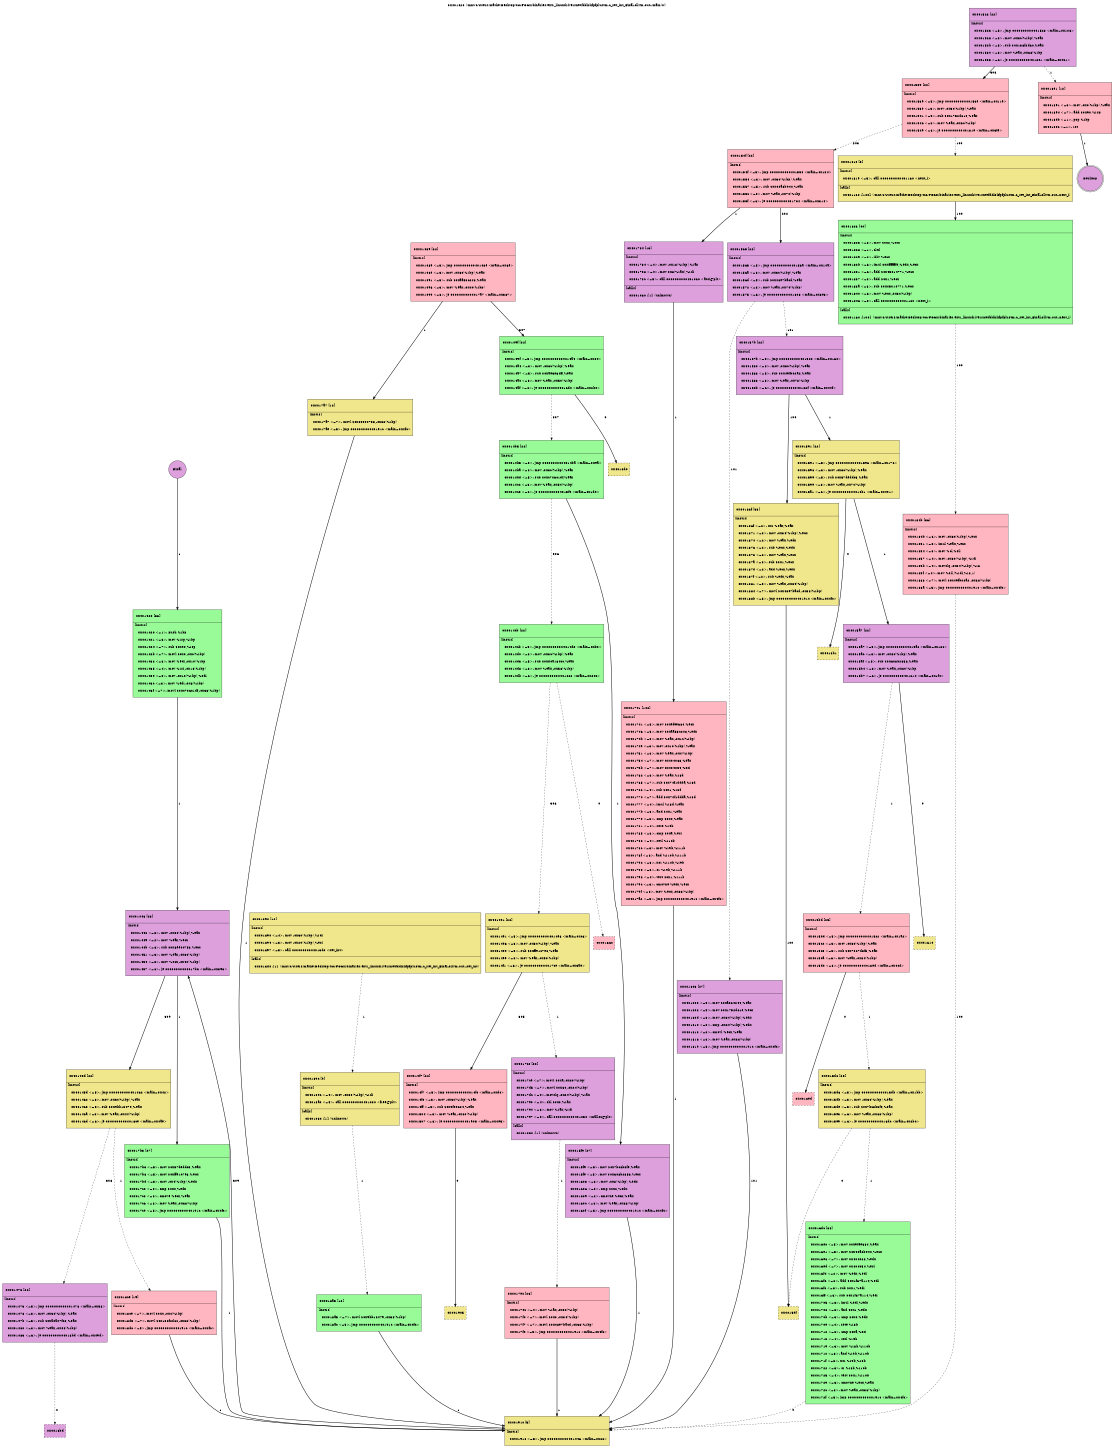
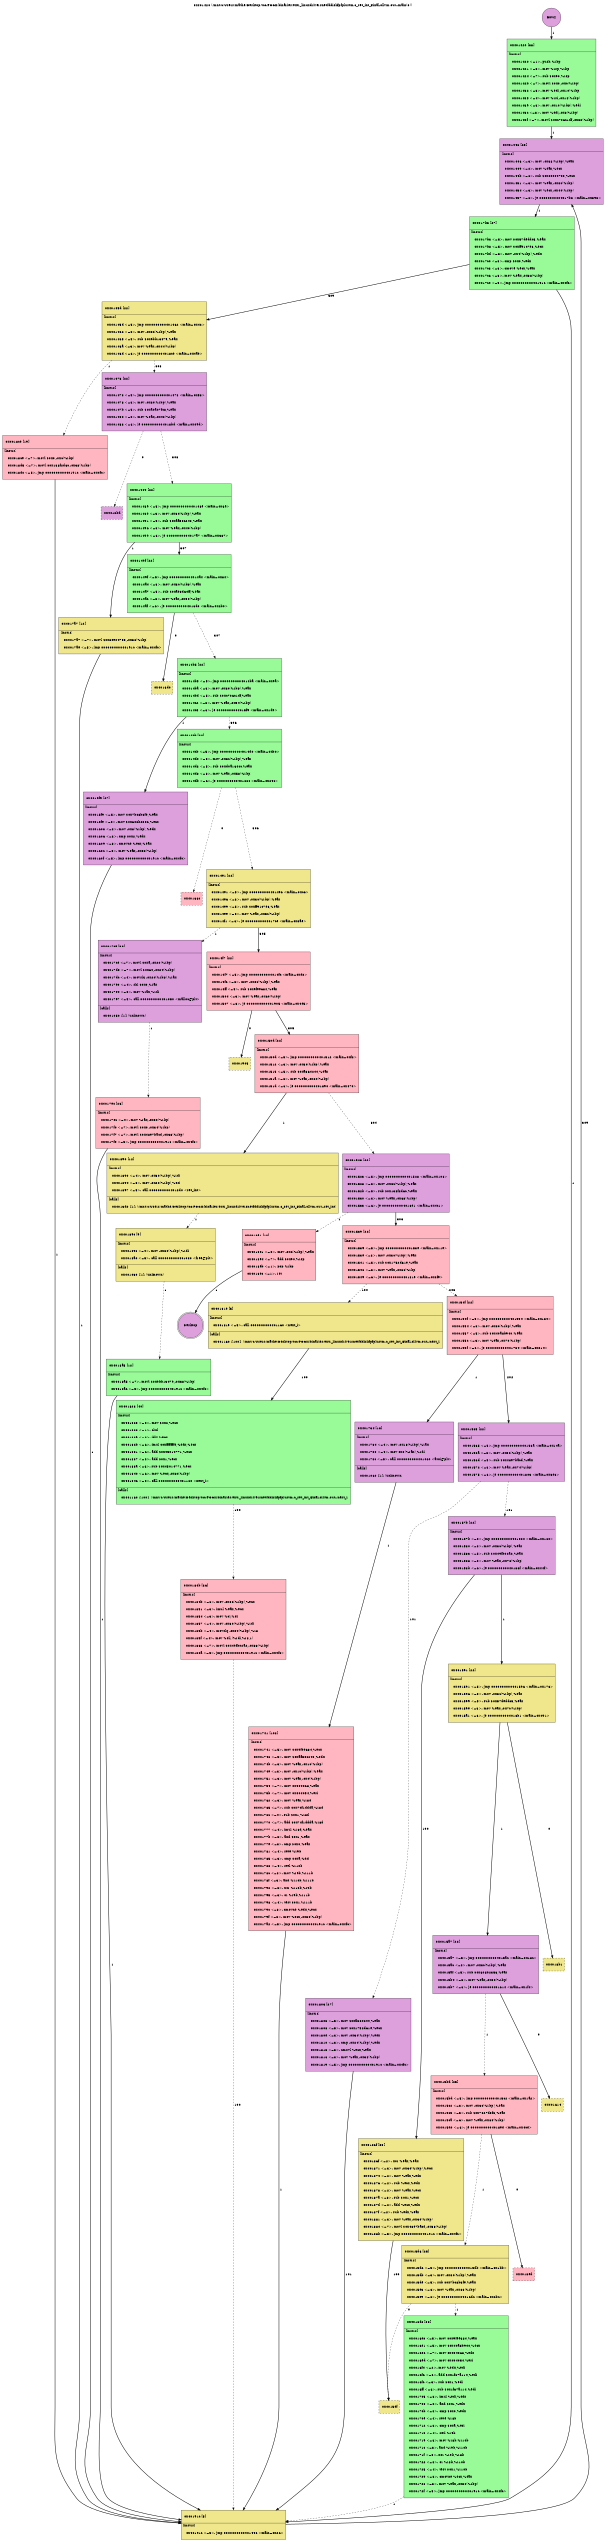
node "0x401489 [22]": fillcolor lightpink -> palegreen
edge "0x401473 [22]" -> "0x401489 [22]": added, label "308"
node "Final": label "Final" -> "Entry"
edge "0x401446 [23]" -> "0x40145d [22]": now "0x4017b3 [27]" -> "0x40145d [22]"
node "0x40150d [22]": added
edge "0x4016dc [88]" -> "0x40191c [5]": label " 4" -> " 1"
